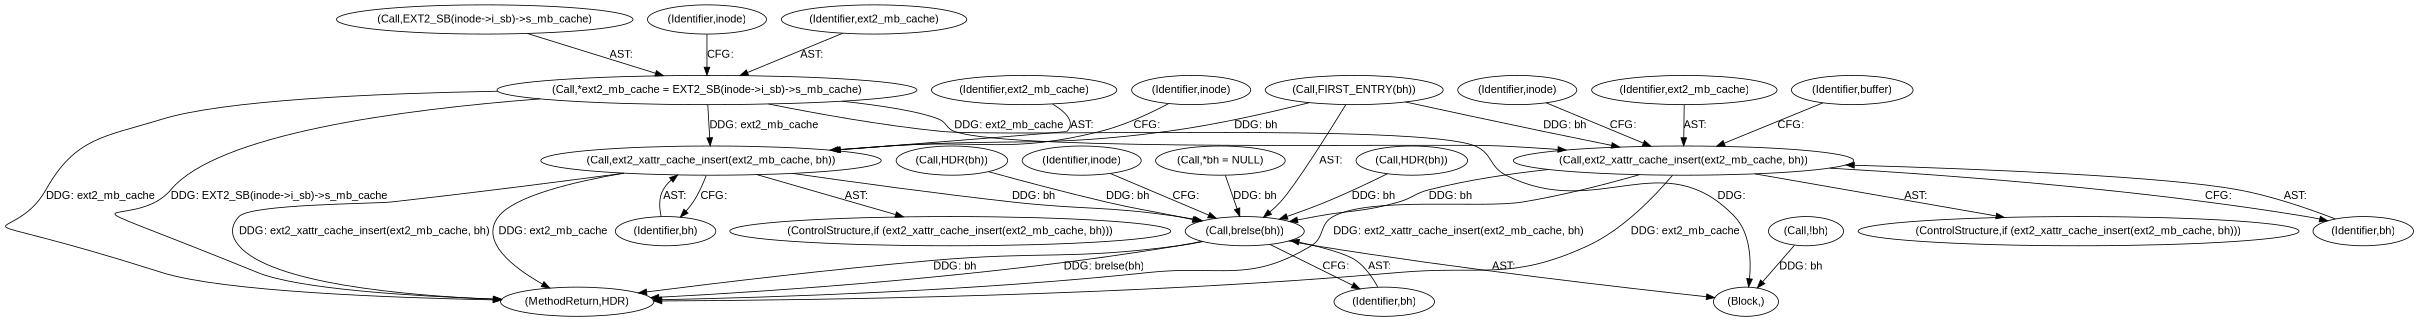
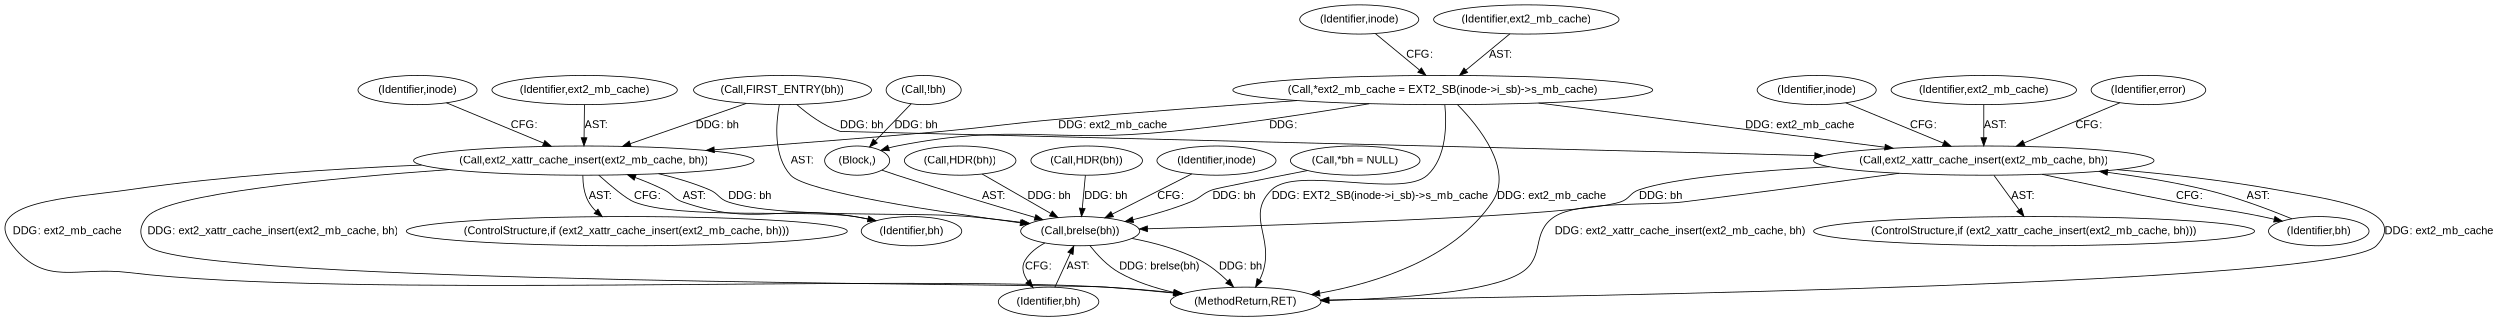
node "(Call,EXT2_SB(inode->i_sb)->s_mb_cache)": removed
node "(Identifier,buffer)": removed
node "(Identifier,error)": added
edge "(Call,brelse(bh))" -> "(Block,)": reversed
node "(MethodReturn,HDR)": label "(MethodReturn,HDR)" -> "(MethodReturn,RET)"
